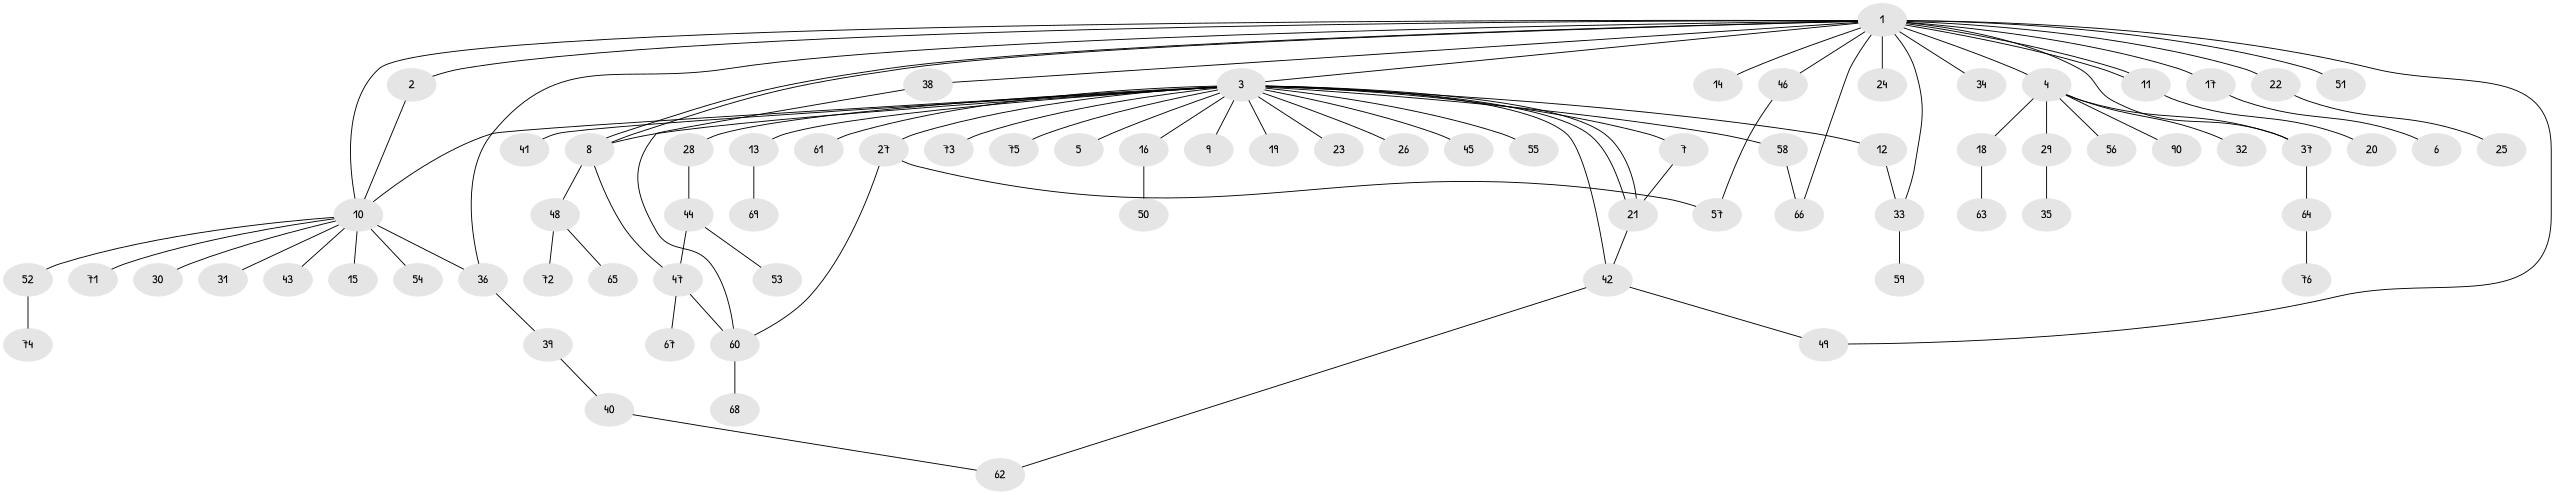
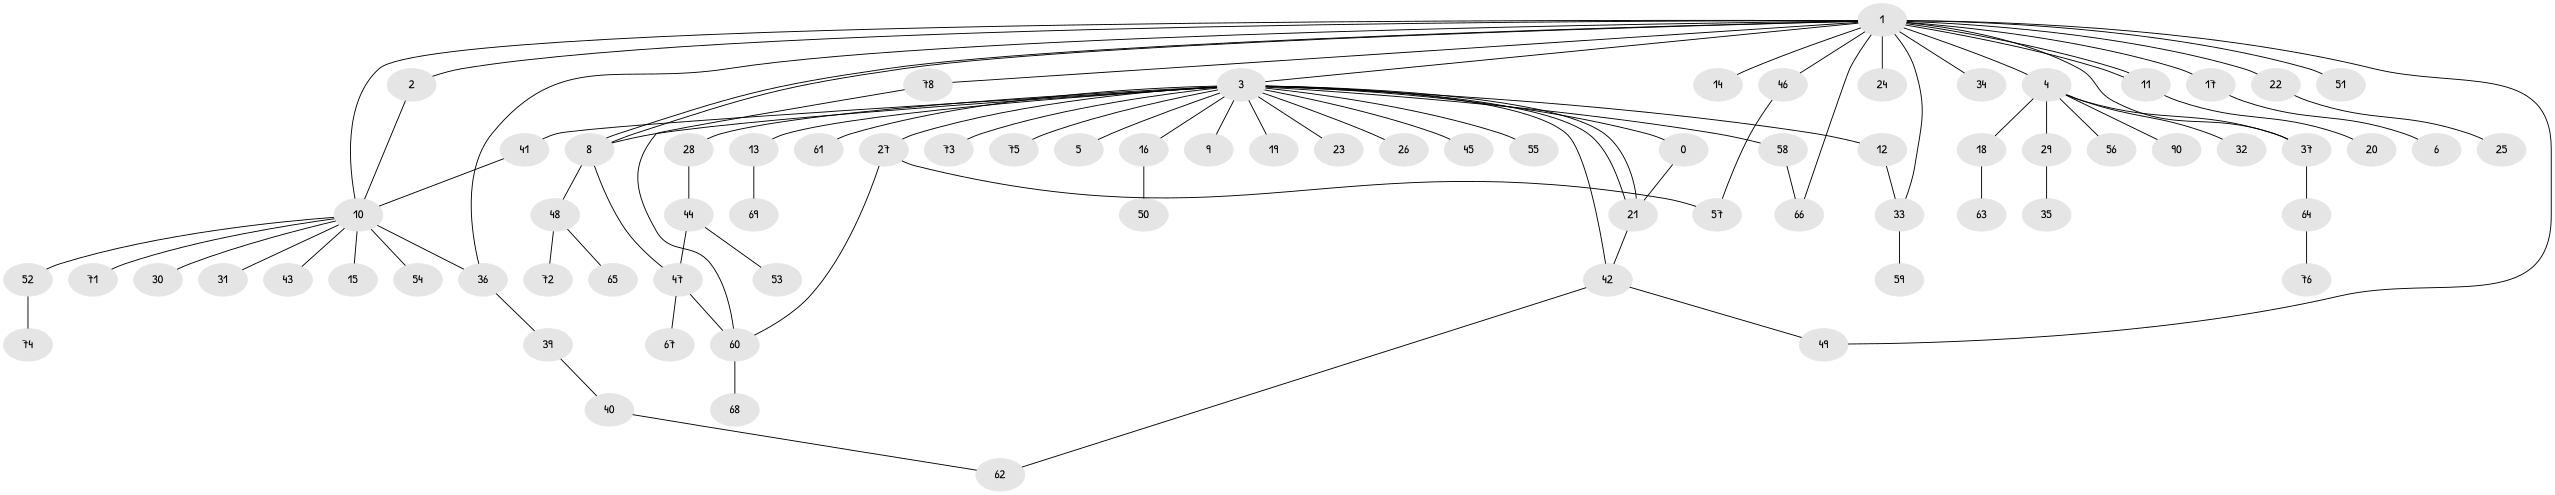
node "38": label "38" -> "78"
edge "3" -- "10": now "41" -- "10"
node "7": label "7" -> "0"
